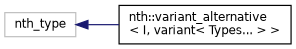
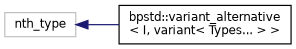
node "nth::variant_alternative < I, variant< Types... > >": label "nth::variant_alternative < I, variant< Types... > >" -> "bpstd::variant_alternative < I, variant< Types... > >"
